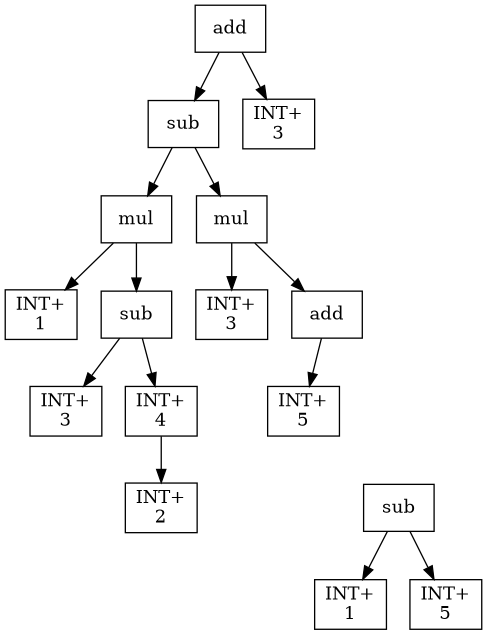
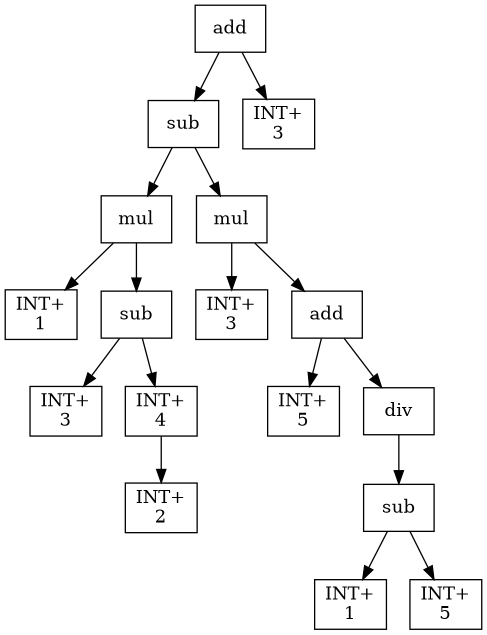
node "div": added
